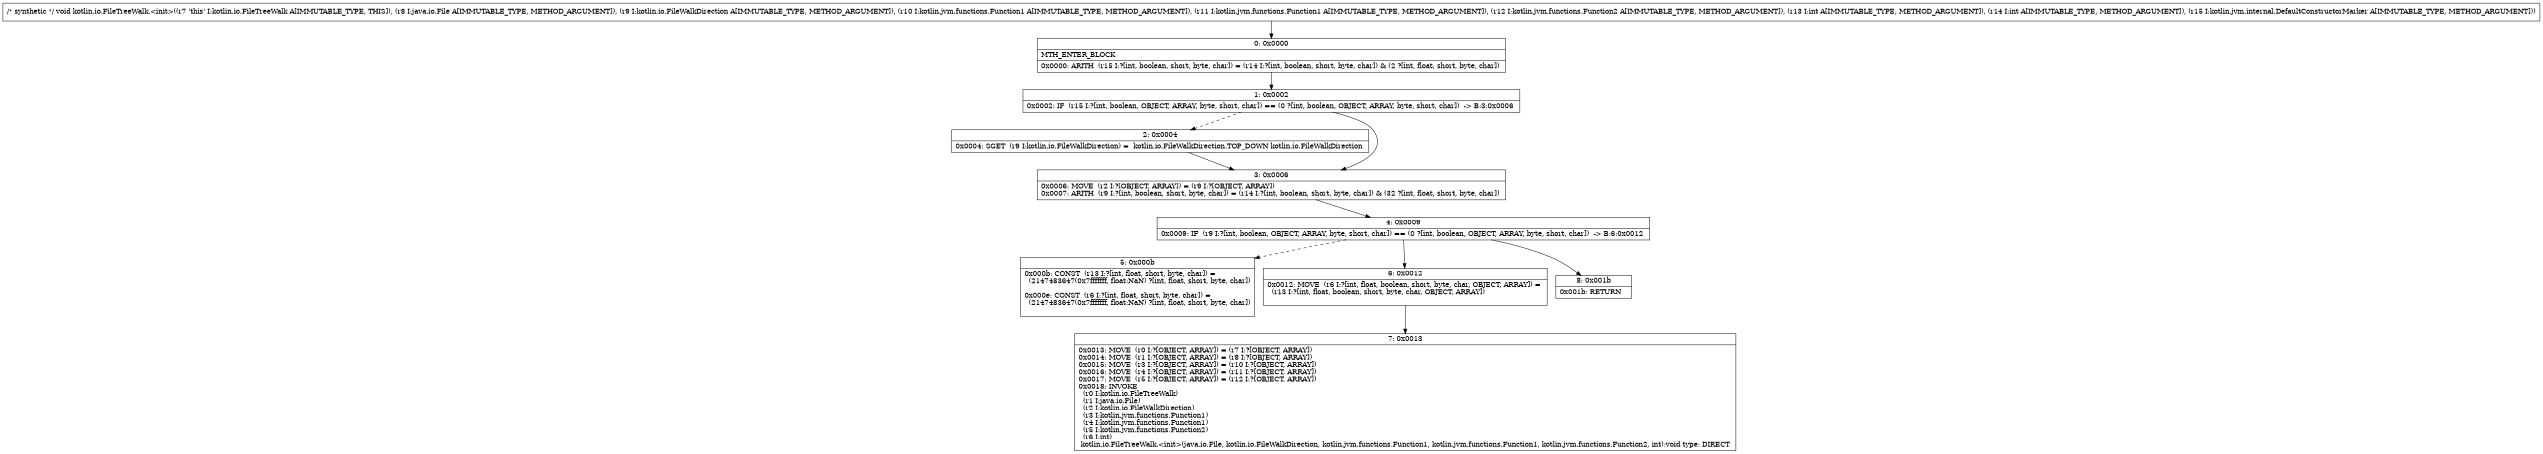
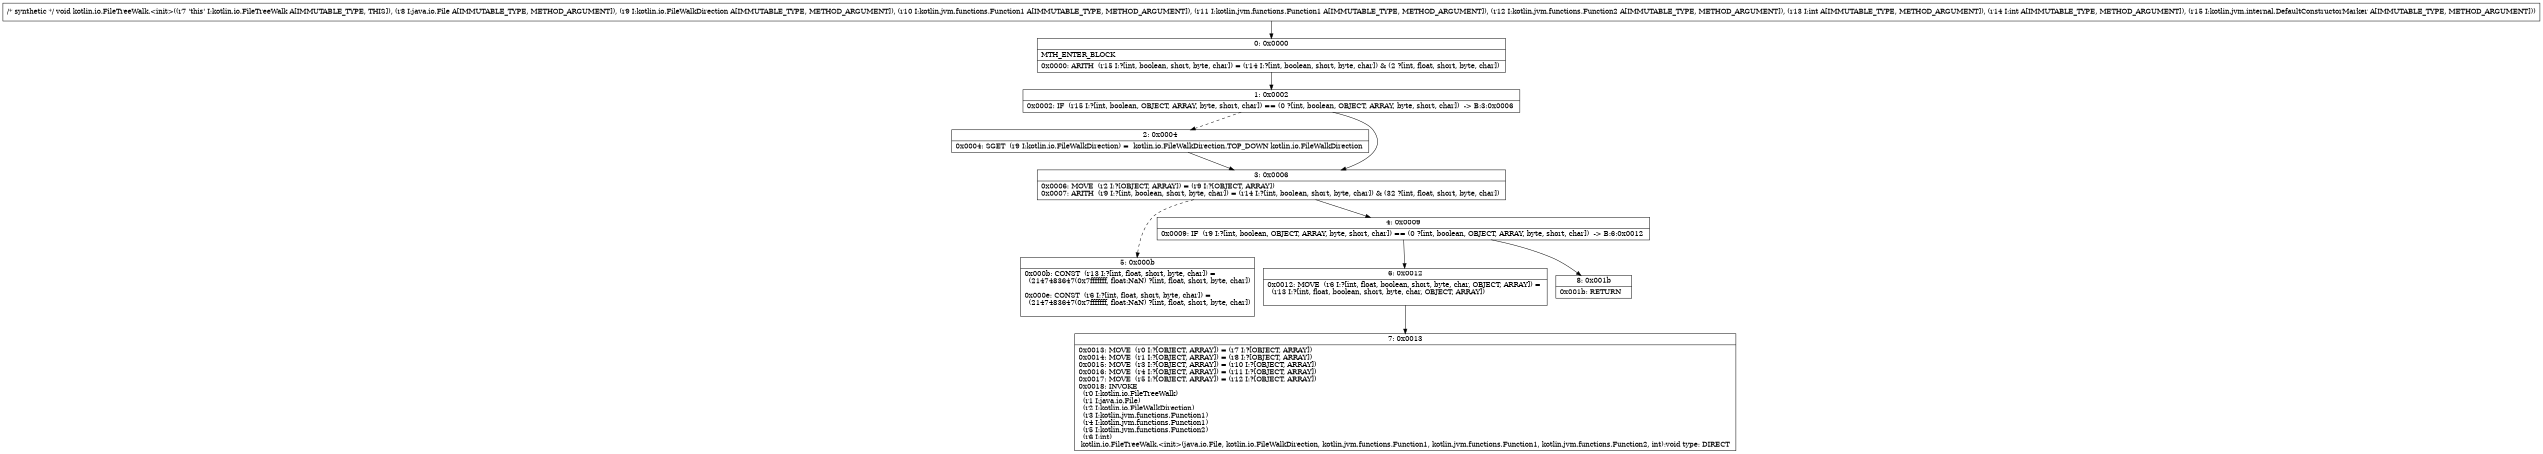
edge "4: 0x0009" -> "5: 0x000b": now "3: 0x0006" -> "5: 0x000b"
